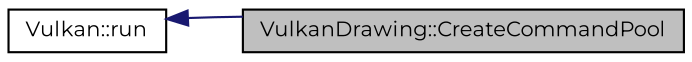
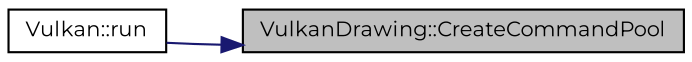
edge "VulkanDrawing::CreateCommandPool" -> "Vulkan::run": reversed
